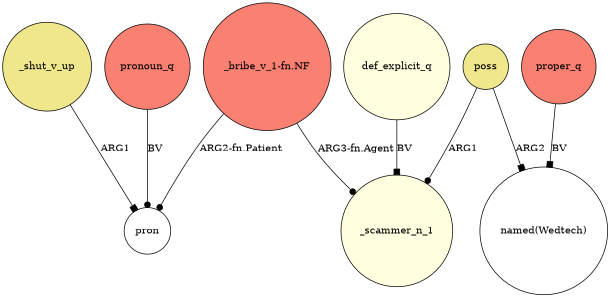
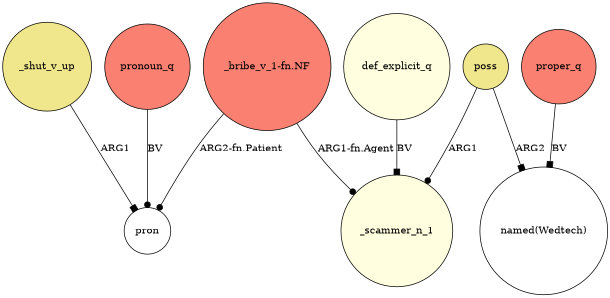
edge "_bribe_v_1-fn.NF" -> "_scammer_n_1": label "ARG3-fn.Agent" -> "ARG1-fn.Agent"
